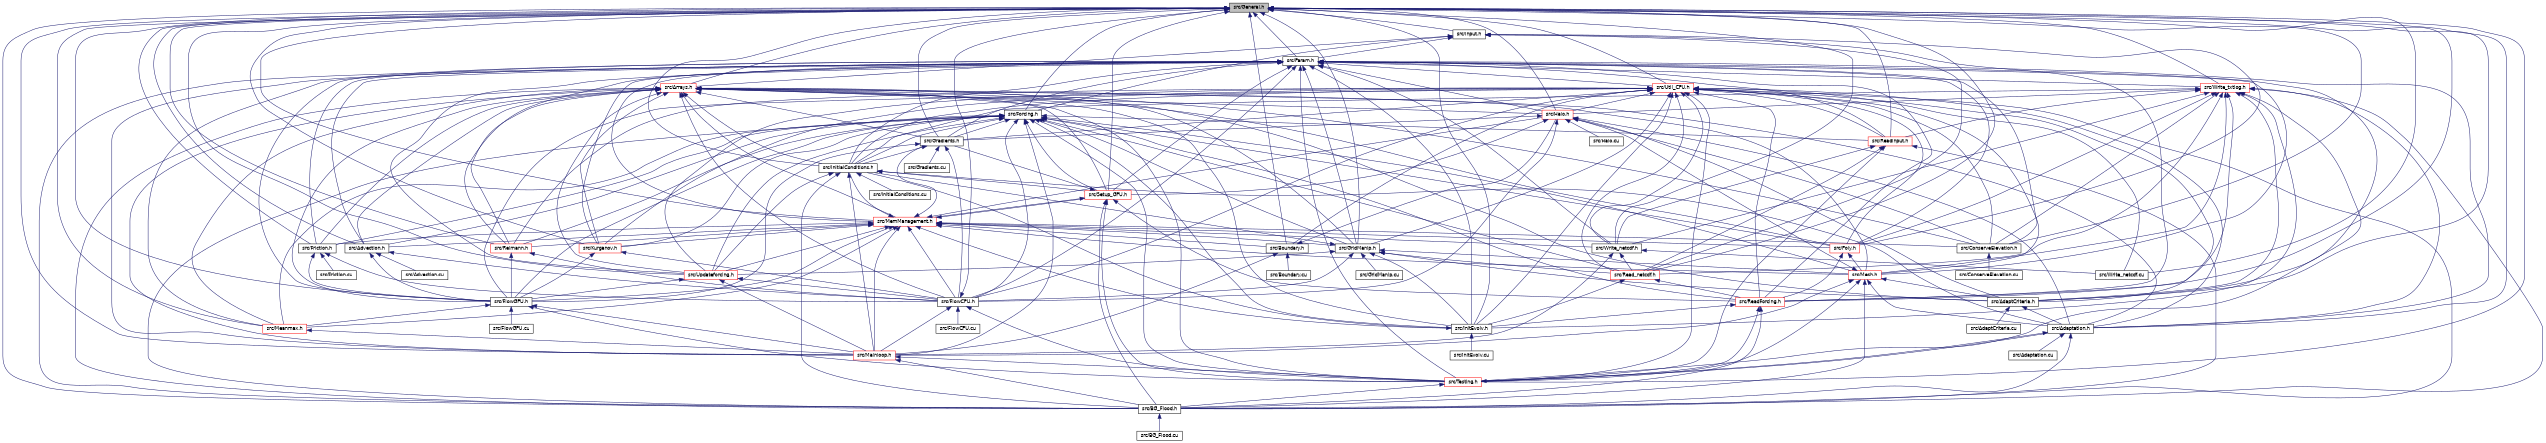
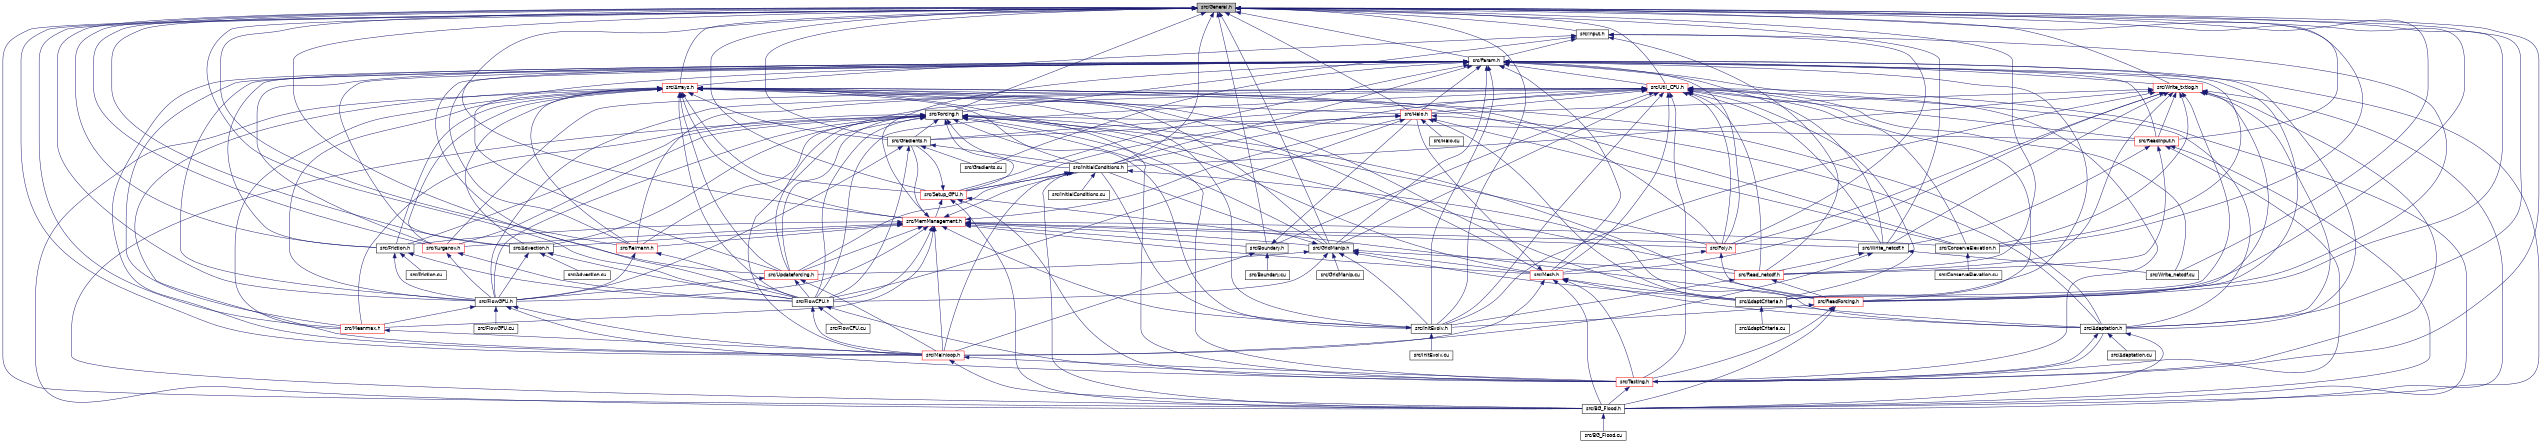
edge "src/General.h" -> "src/FlowCPU.h": reversed
edge "src/Gradients.h" -> "src/Param.h": now "src/Gradients.cu" -> "src/Param.h"
edge "src/Setup_GPU.h" -> "src/MemManagement.h": removed
